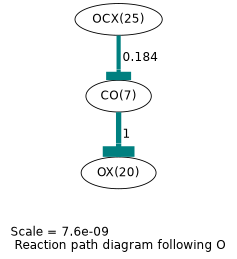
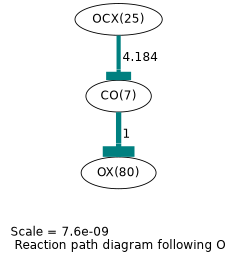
edge "OCX(25)" -> "CO(7)": label " 0.184" -> " 4.184"
node "OX(20)": label "OX(20)" -> "OX(80)"
